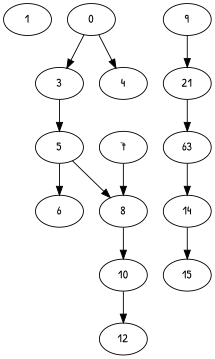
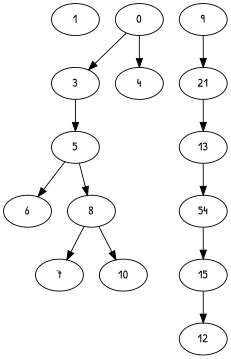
node "63": label "63" -> "13"
edge "7" -> "8": reversed
node "14": label "14" -> "54"
edge "10" -> "12": now "15" -> "12"
